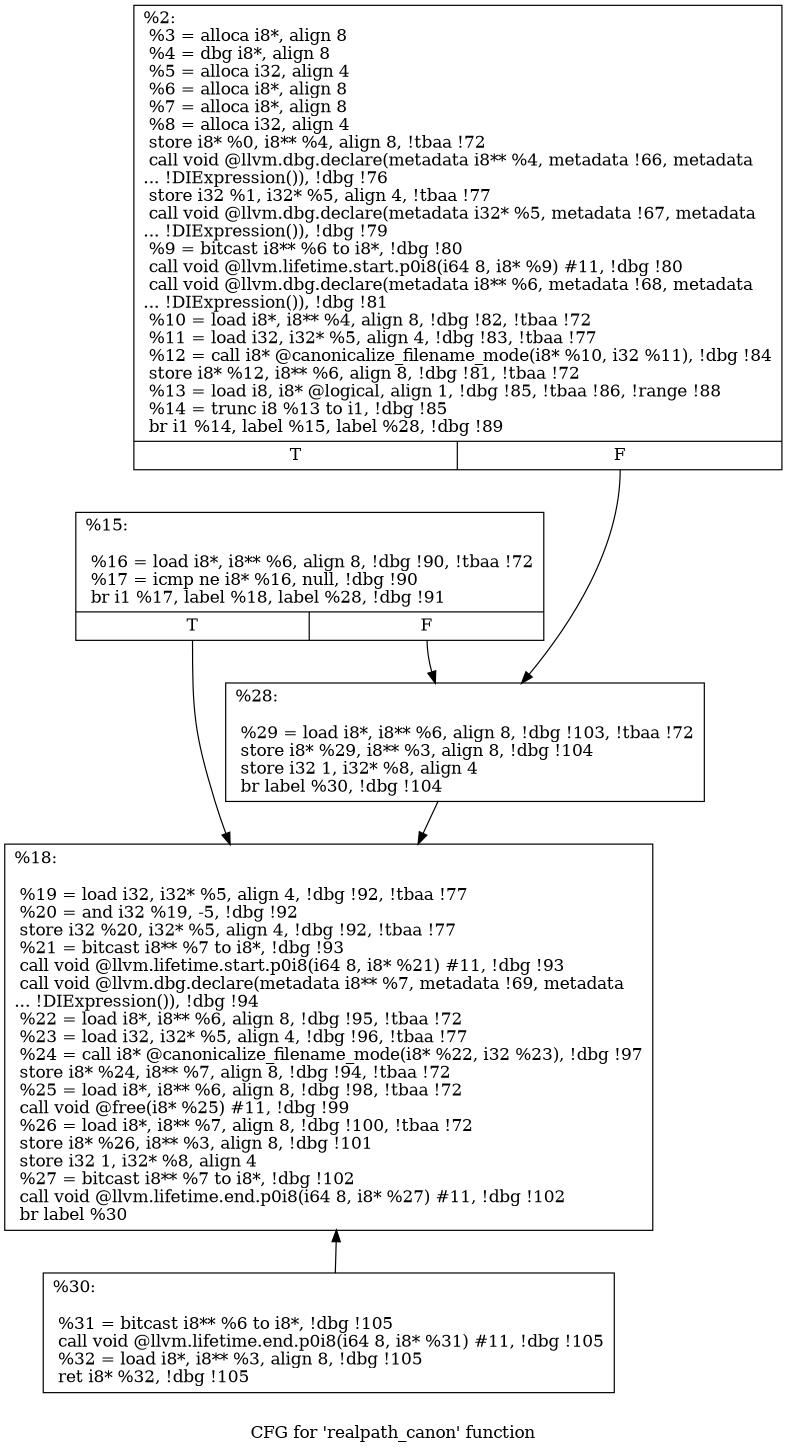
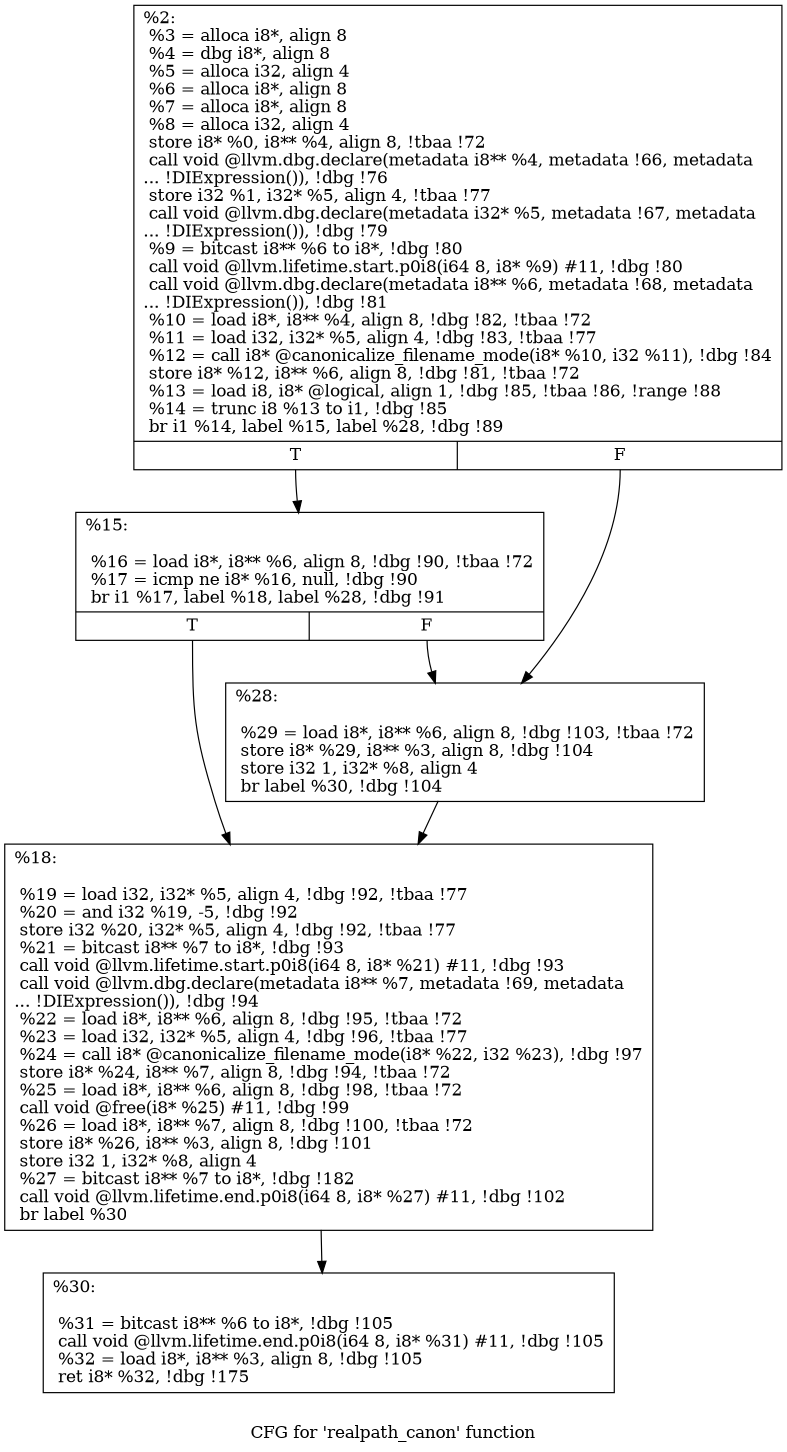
edge "%2:" -> "%15:": added
node "%18:": text "%27 = bitcast i8** %7 to i8*, !dbg !102" -> "%27 = bitcast i8** %7 to i8*, !dbg !182"
edge "%30:" -> "%18:": reversed
node "%30:": text "ret i8* %32, !dbg !105" -> "ret i8* %32, !dbg !175"
